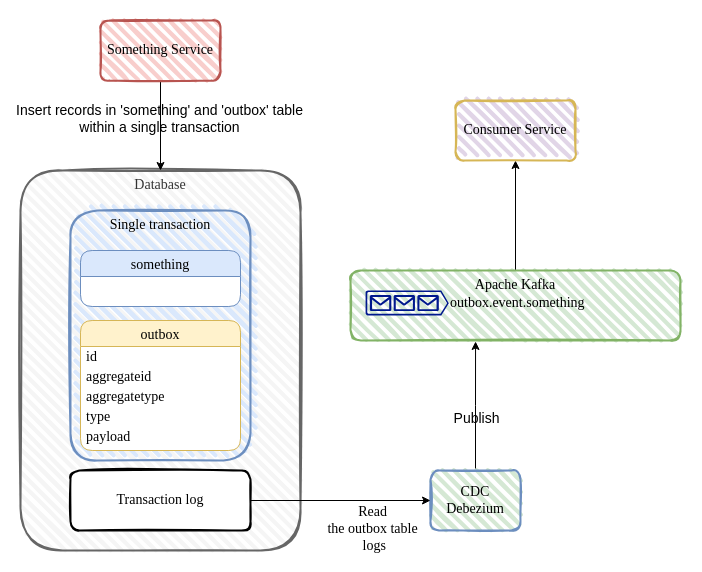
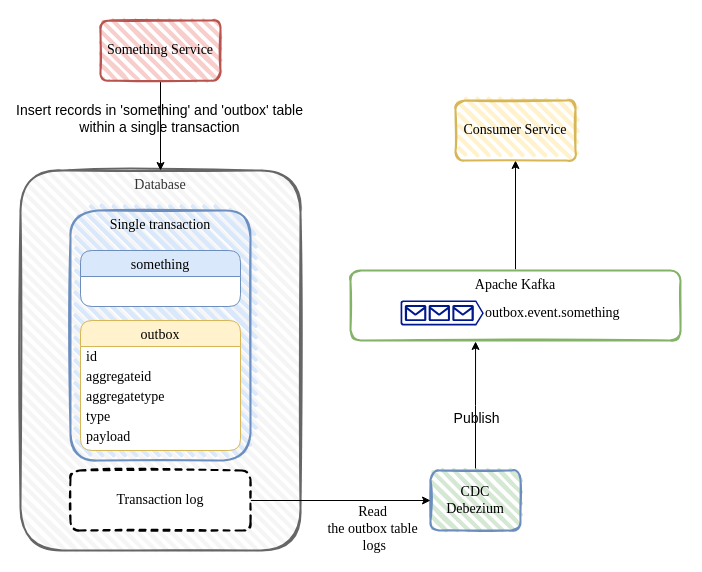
node "Consumer Service": fillcolor #e1d5e7 -> #fff2cc
node "outbox.event.something": moved (407, 303) -> (442, 313)
node "Apache Kafka": fillcolor #d5e8d4 -> #ffffff
node "Transaction log": style solid -> dashed
